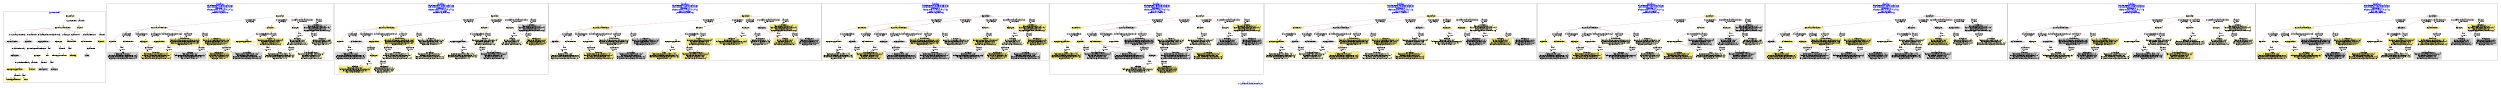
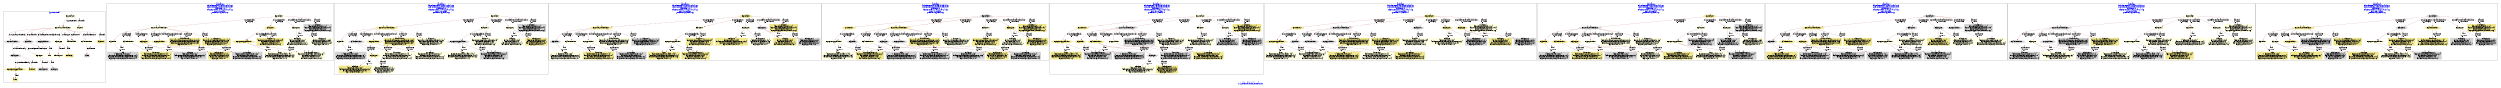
node "ethnicity_provenance": label "ethnicity_provenance" -> "ethnicity_uri"
node "artist_appellation_uri": removed
